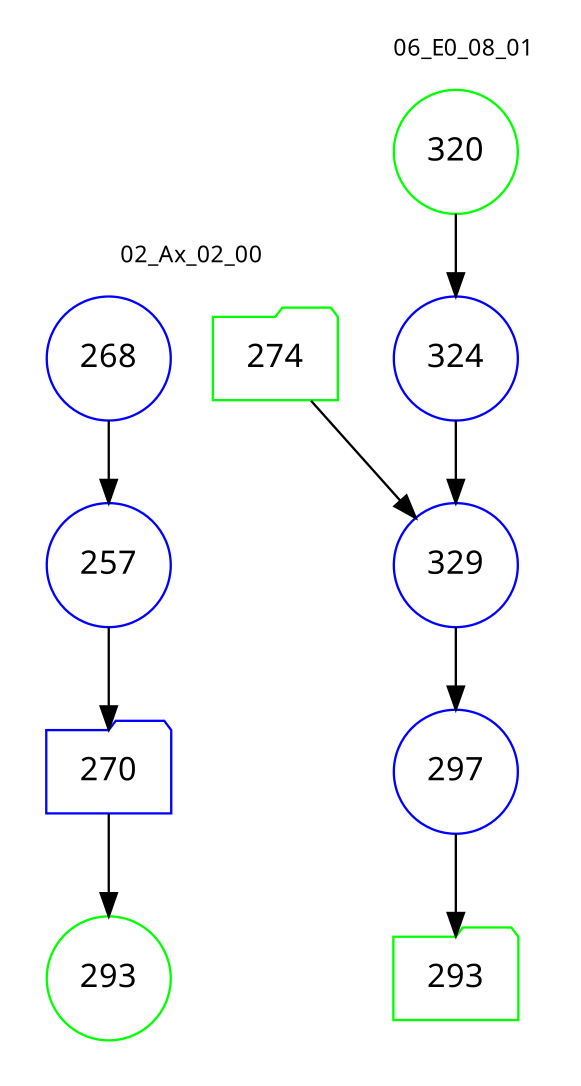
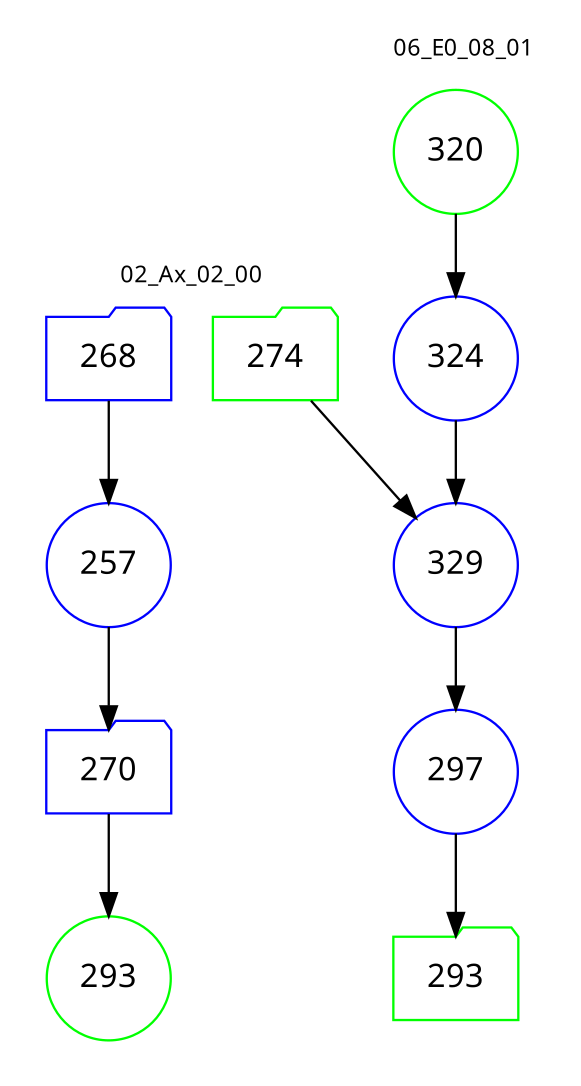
node "268": shape circle -> folder
